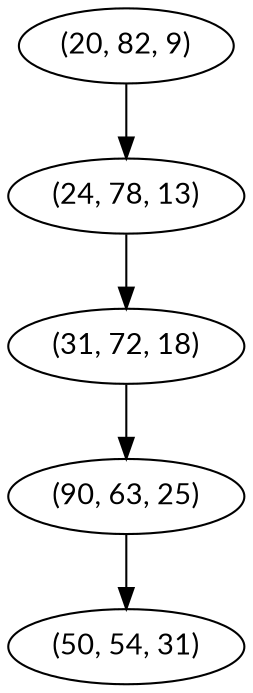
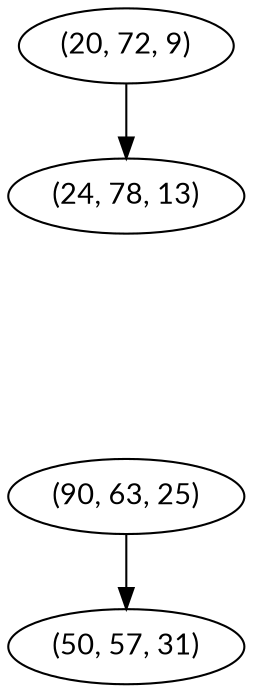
node "(20, 82, 9)": label "(20, 82, 9)" -> "(20, 72, 9)"
node "(31, 72, 18)": removed
node "(50, 54, 31)": label "(50, 54, 31)" -> "(50, 57, 31)"
